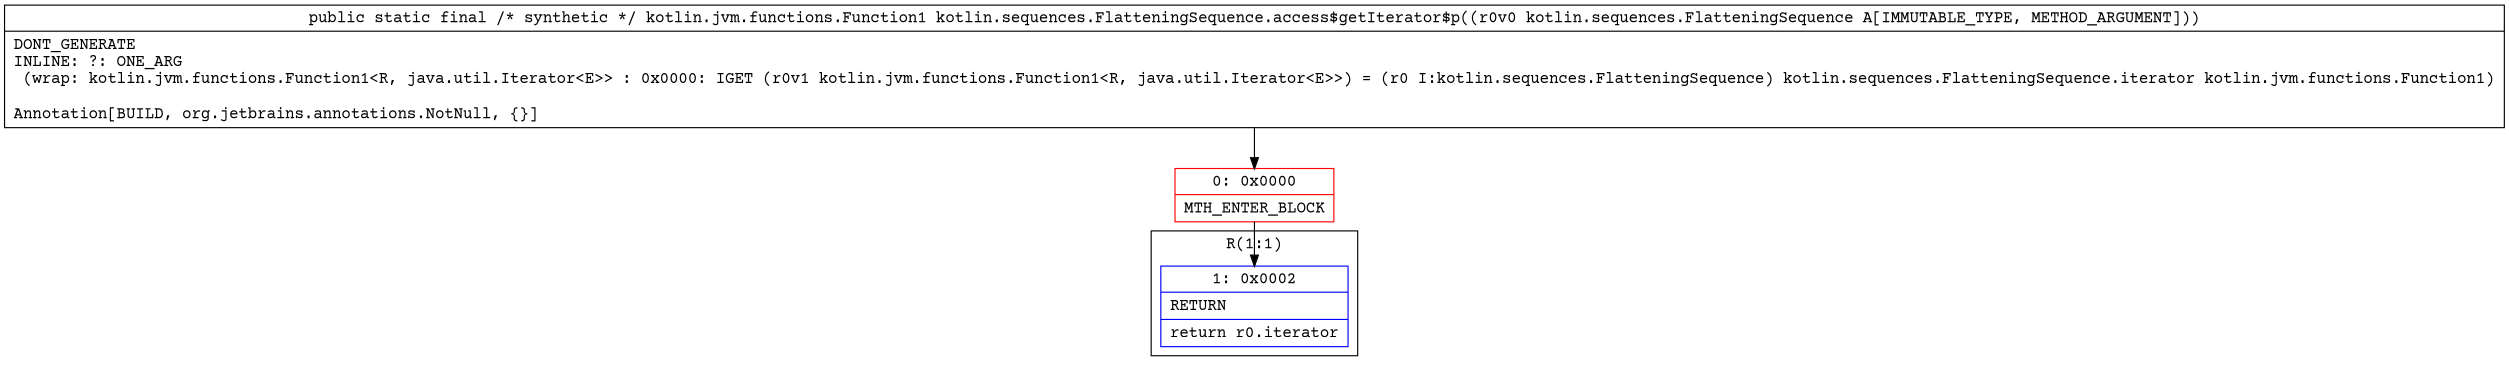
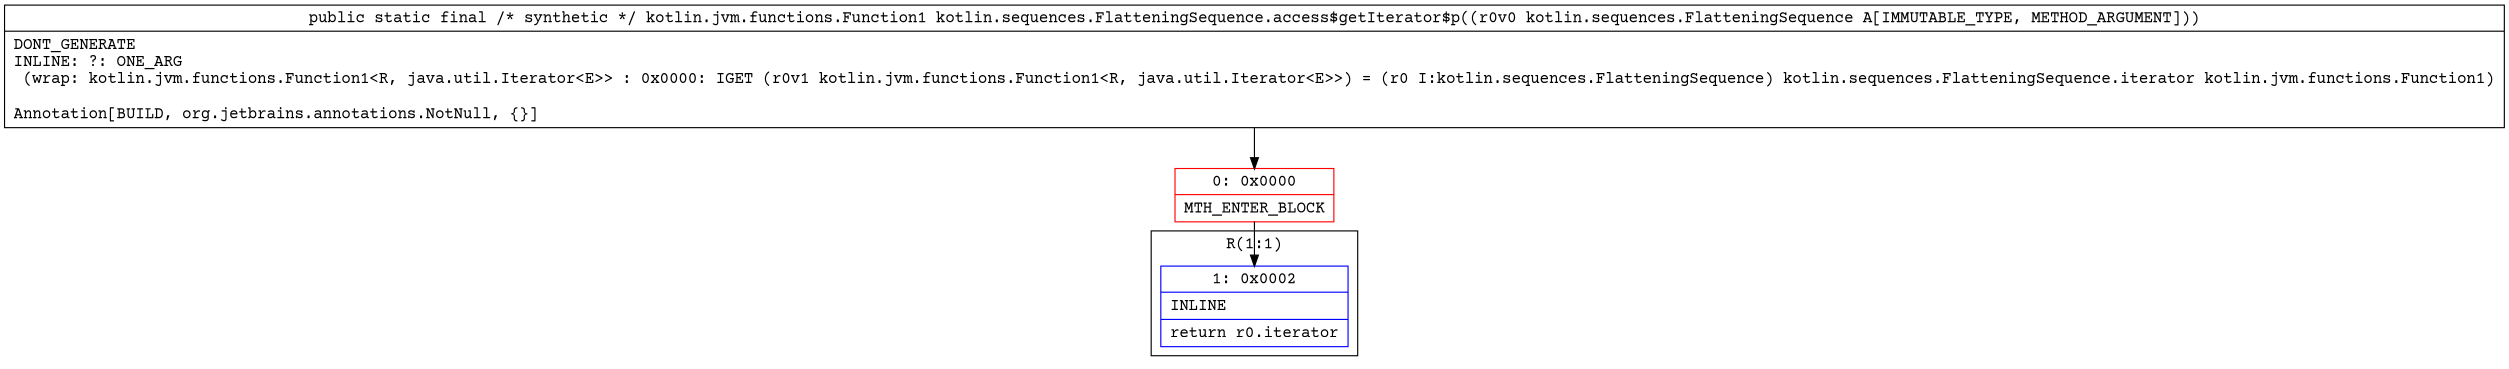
node "1: 0x0002": text "RETURN" -> "INLINE"
